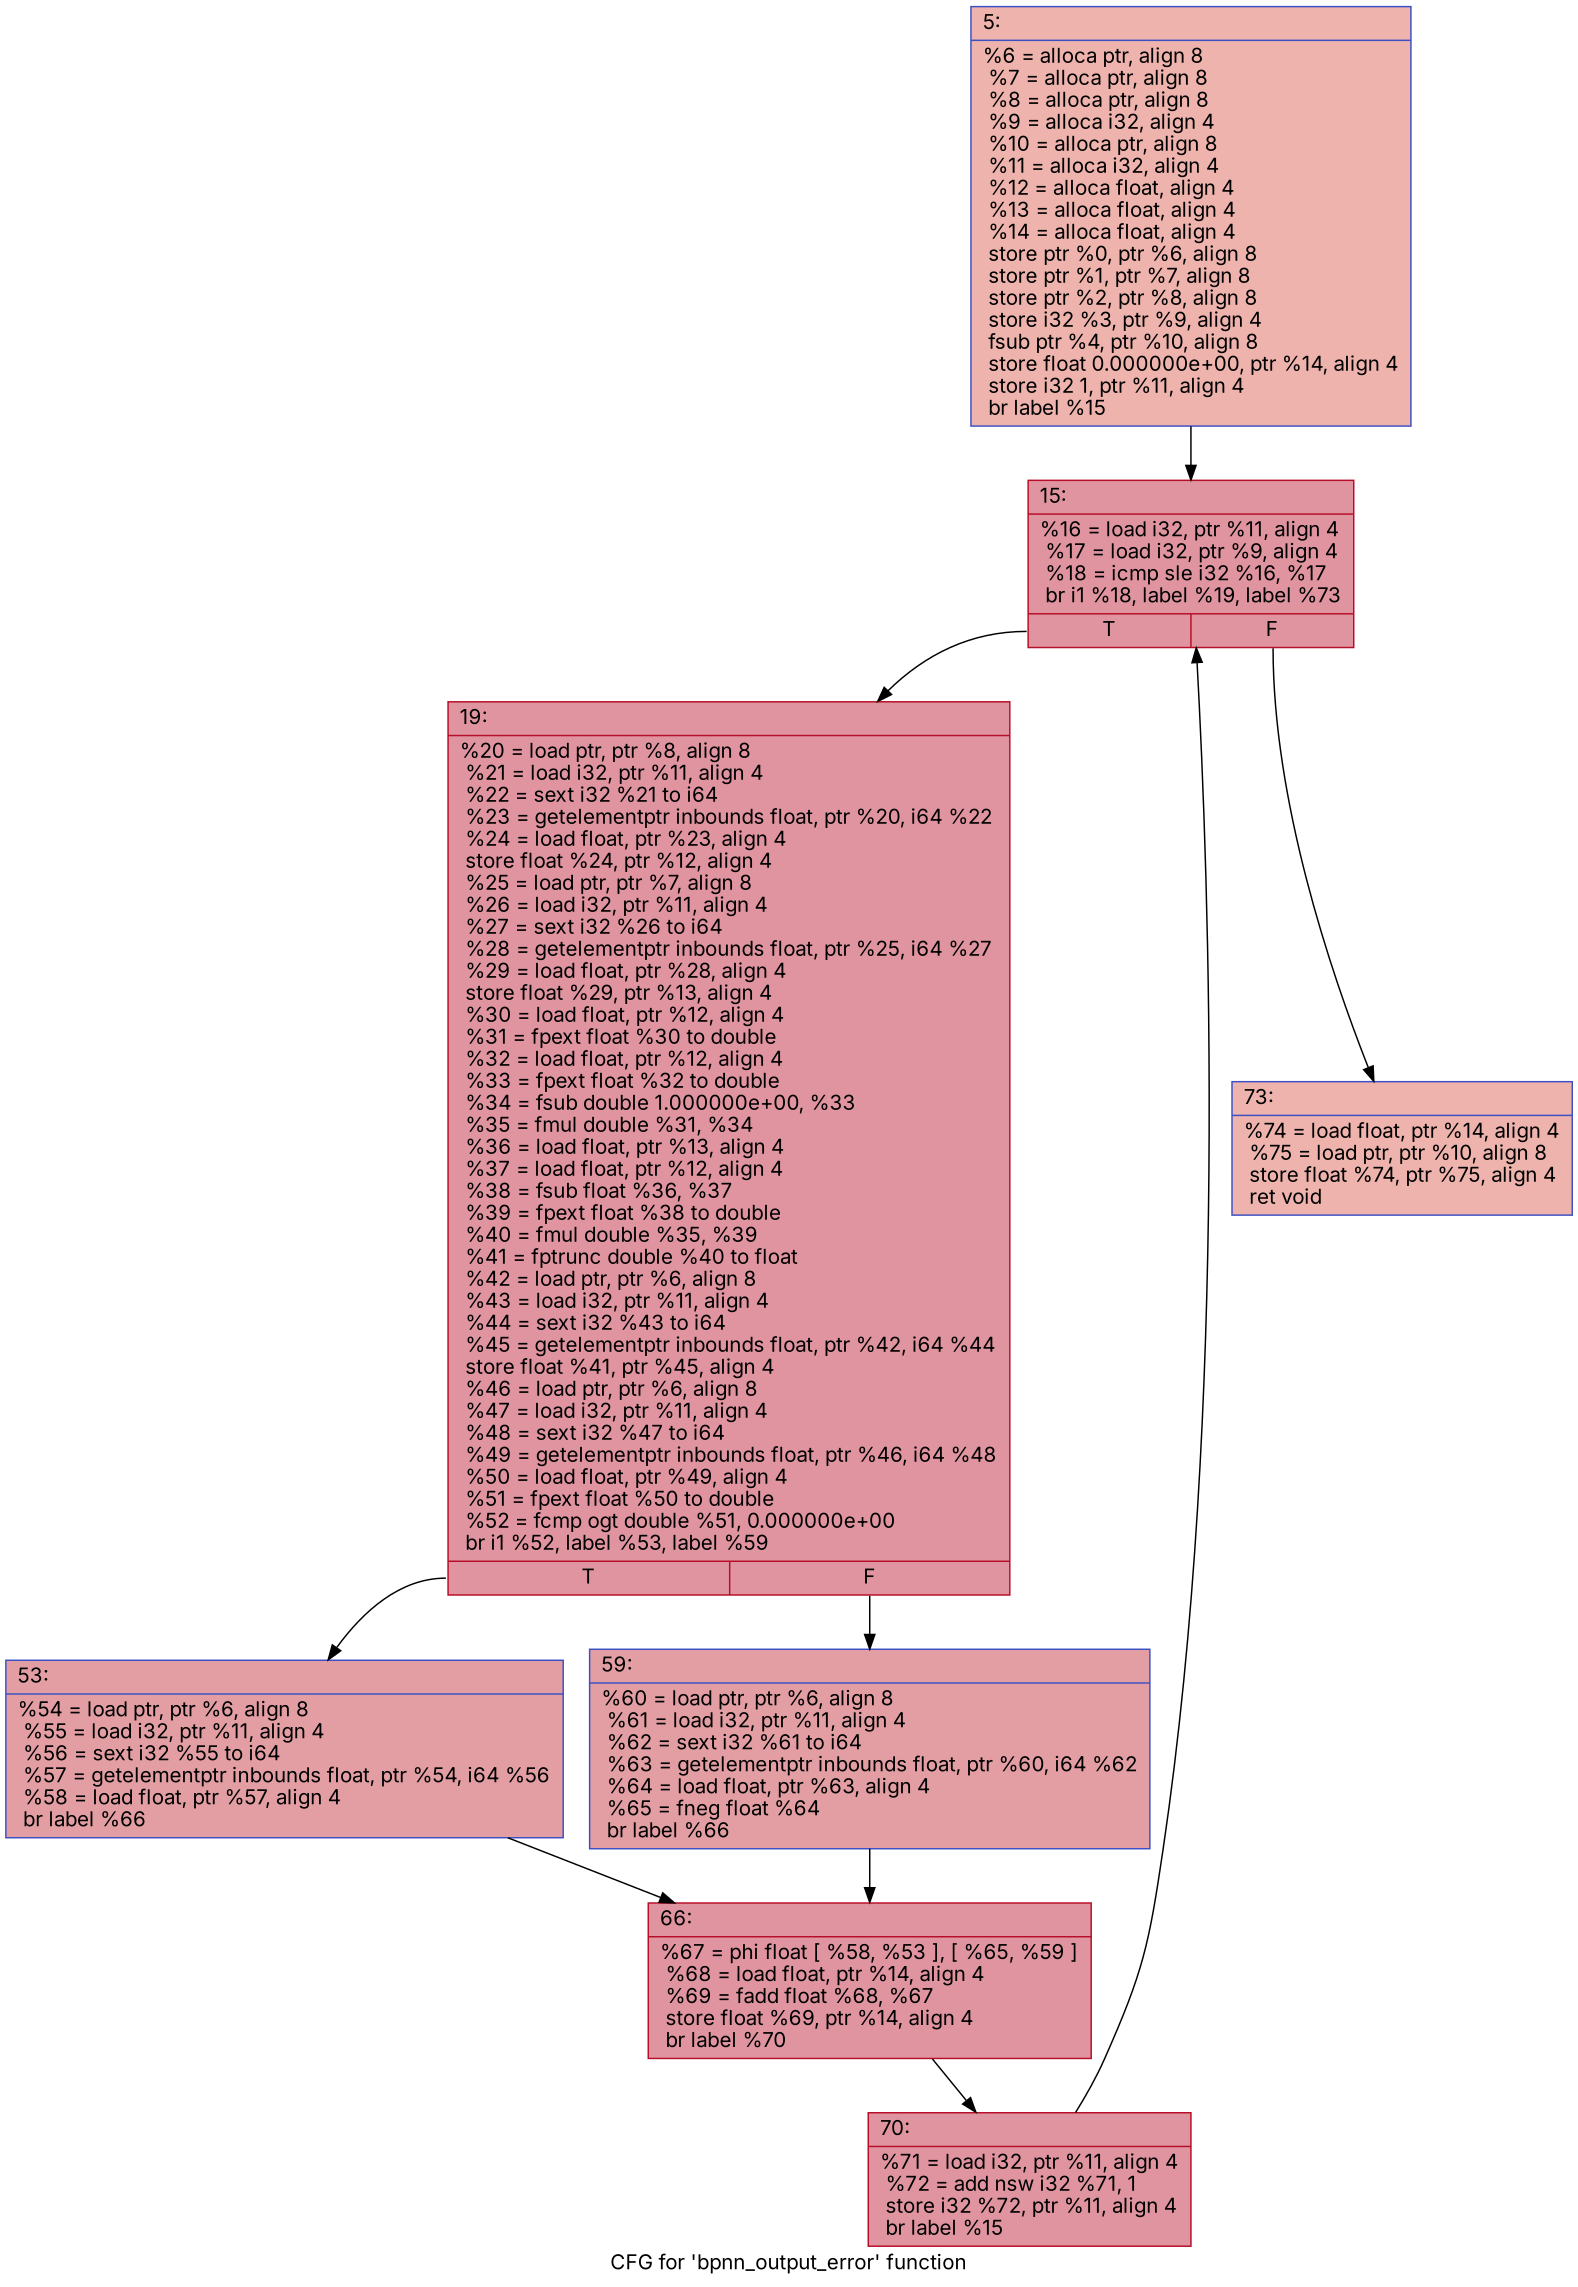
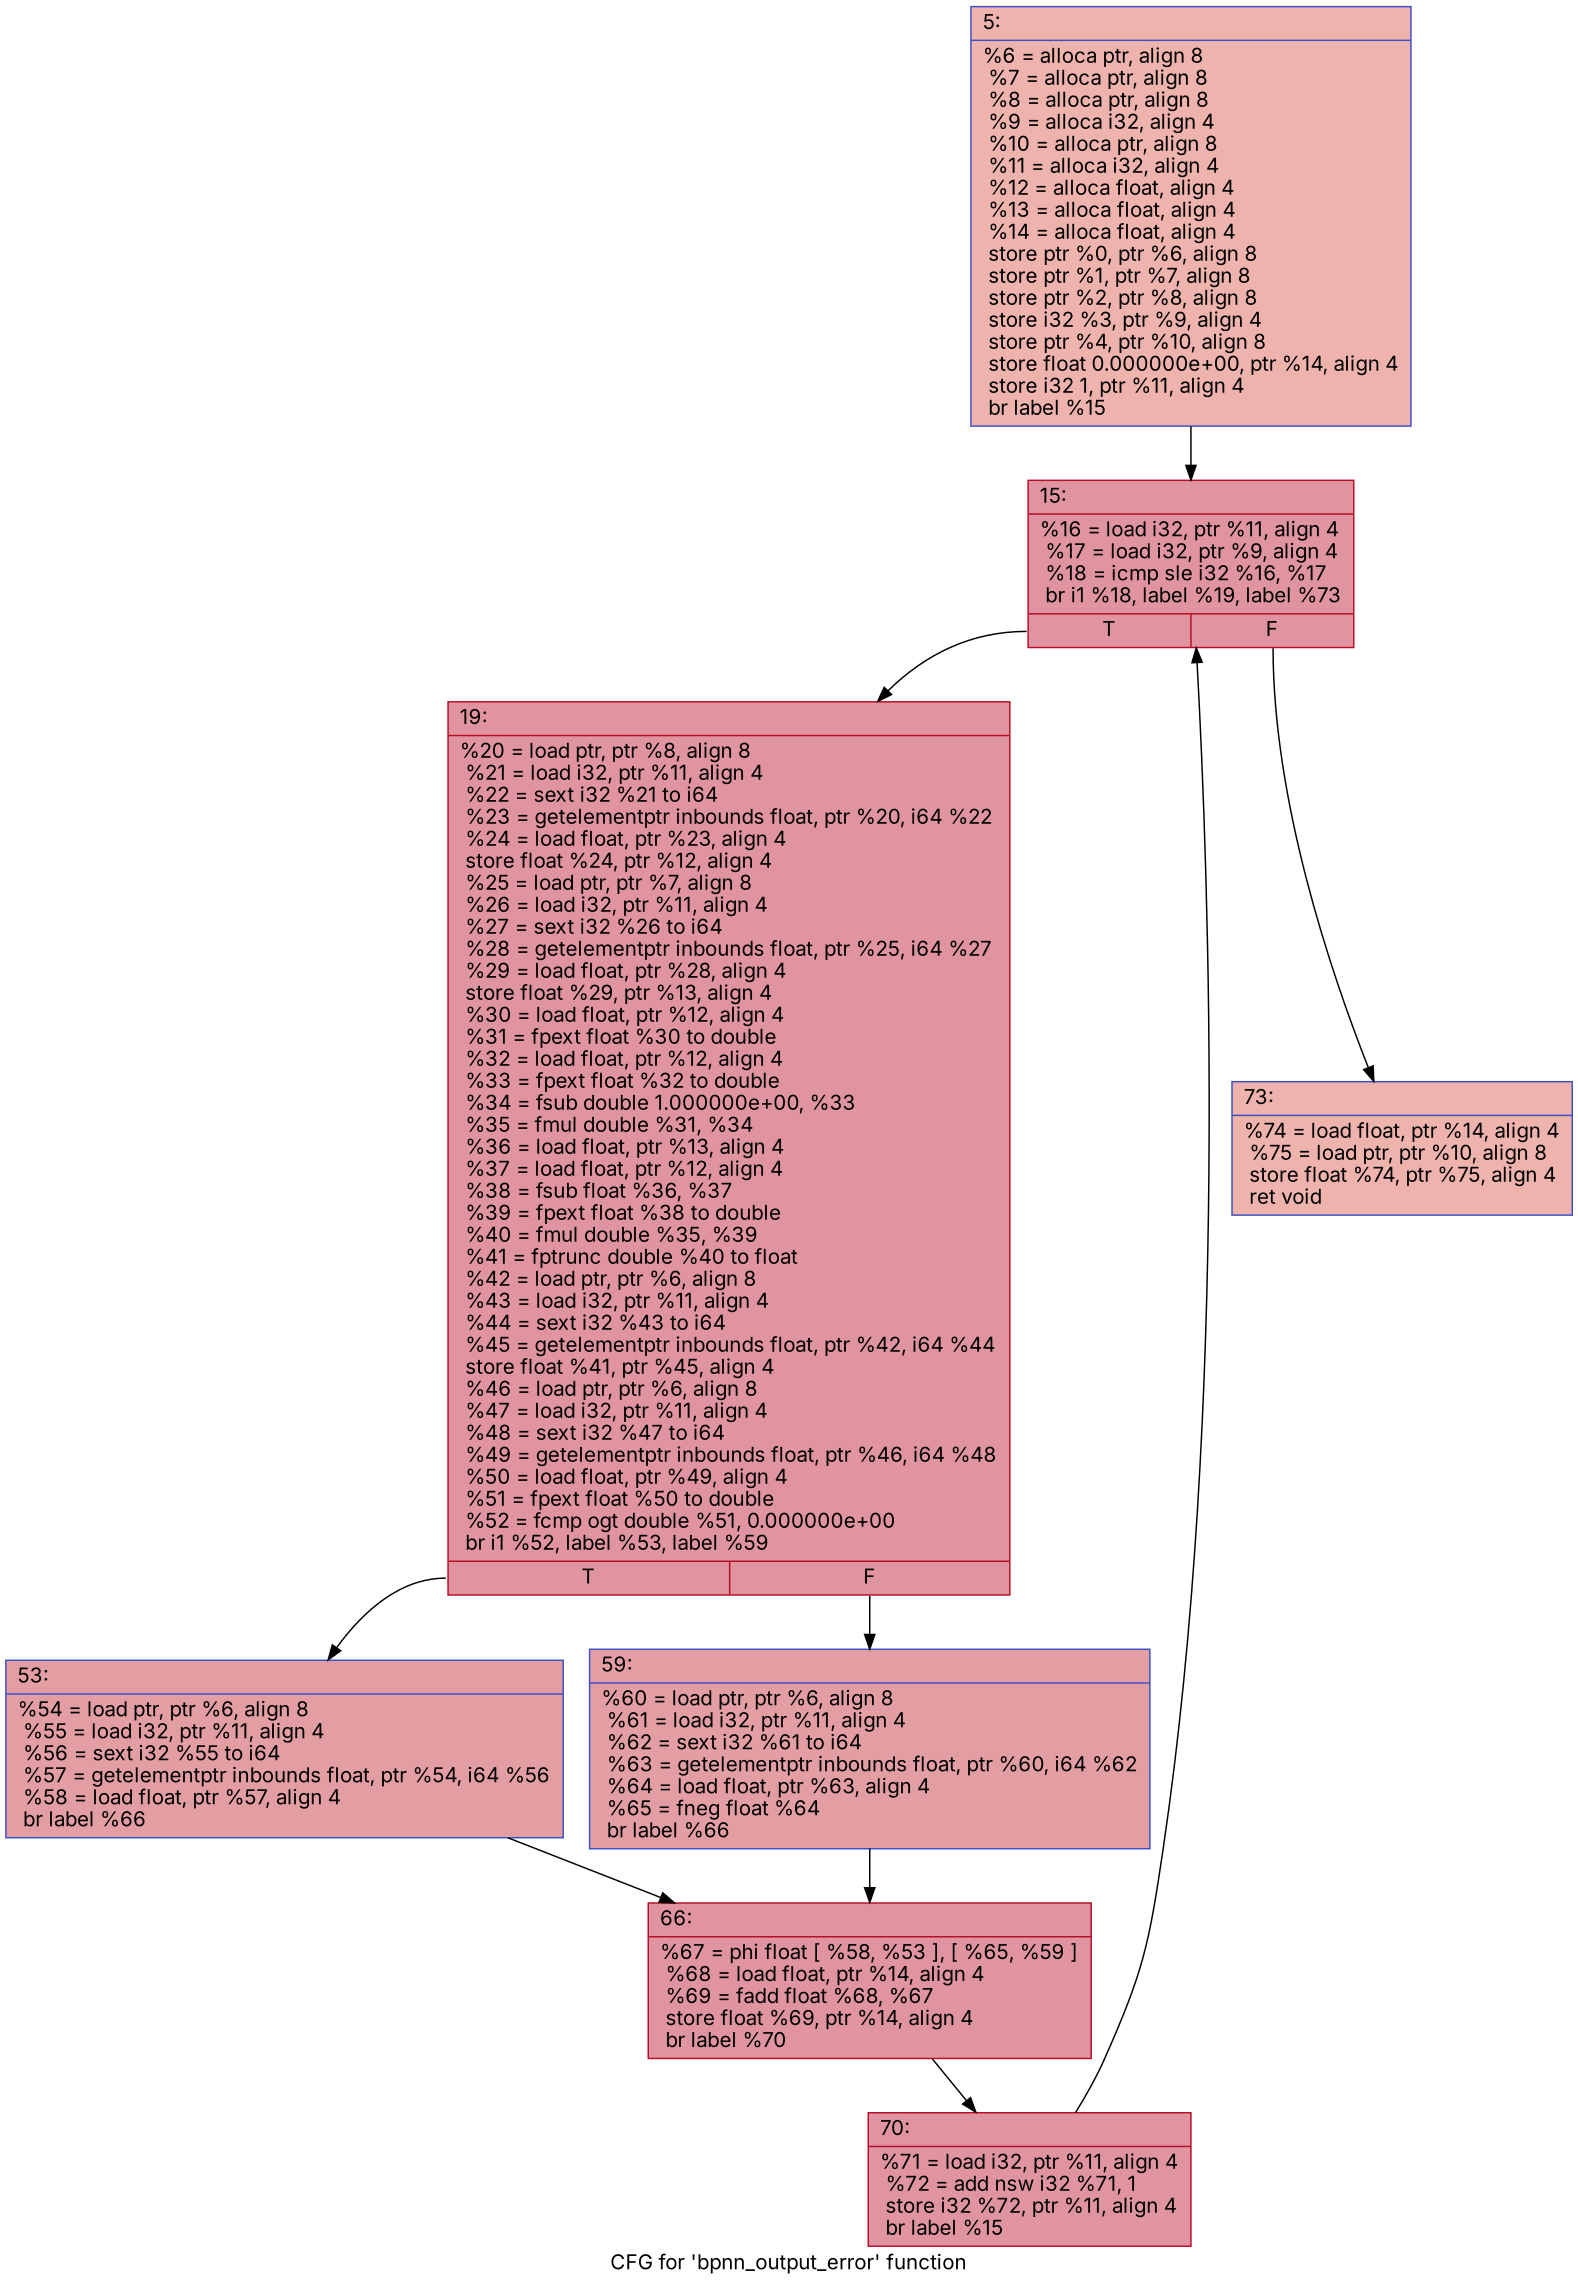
node "5:": text "fsub ptr %4, ptr %10, align 8" -> "store ptr %4, ptr %10, align 8"
